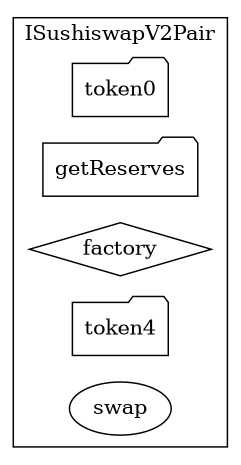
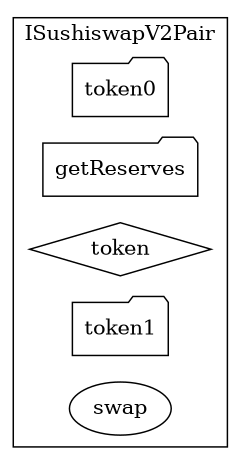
node "factory": label "factory" -> "token"
node "token4": label "token4" -> "token1"
